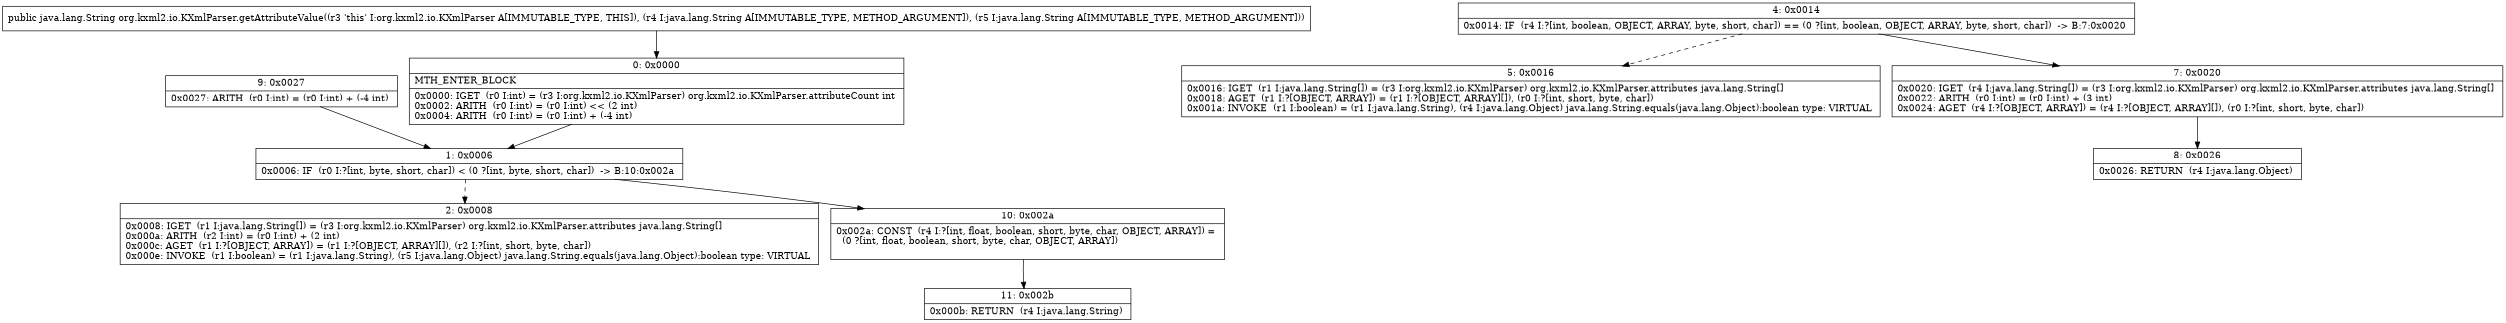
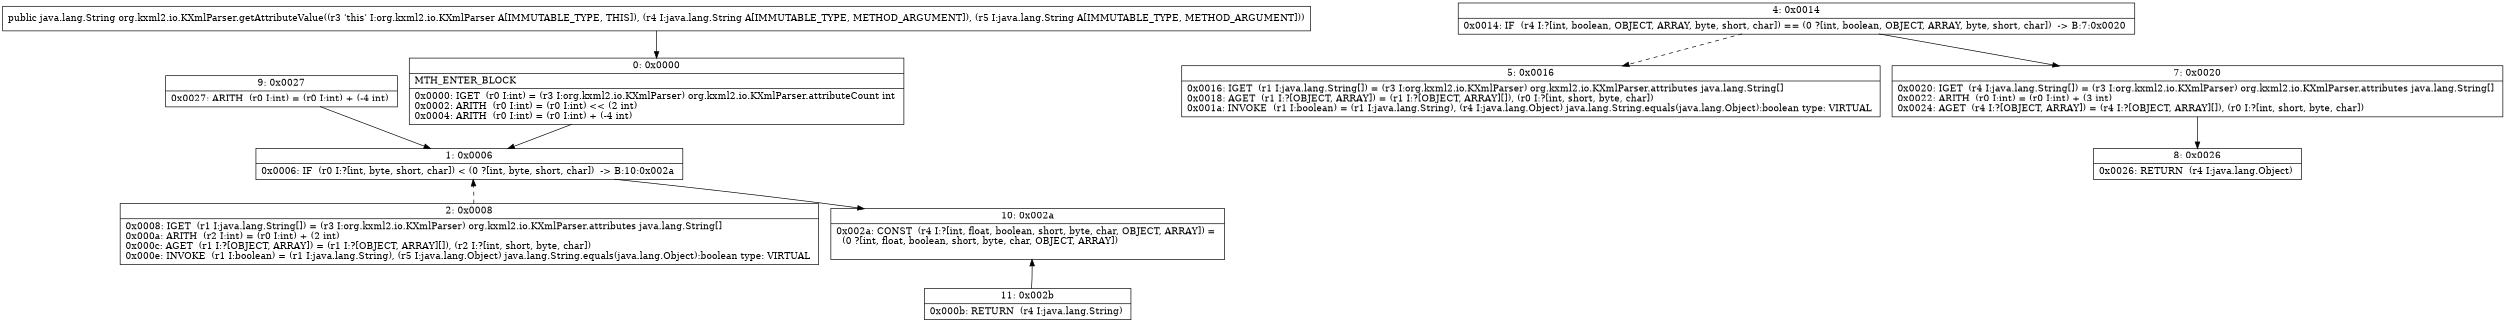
edge "1: 0x0006" -> "2: 0x0008": reversed
edge "10: 0x002a" -> "11: 0x002b": reversed
